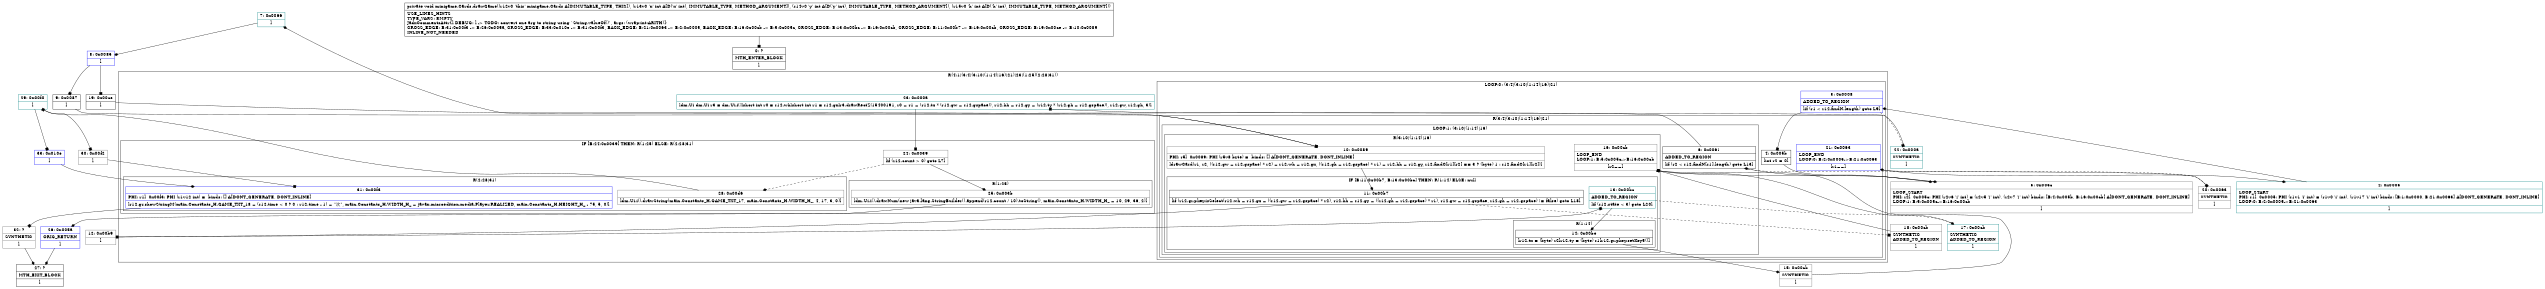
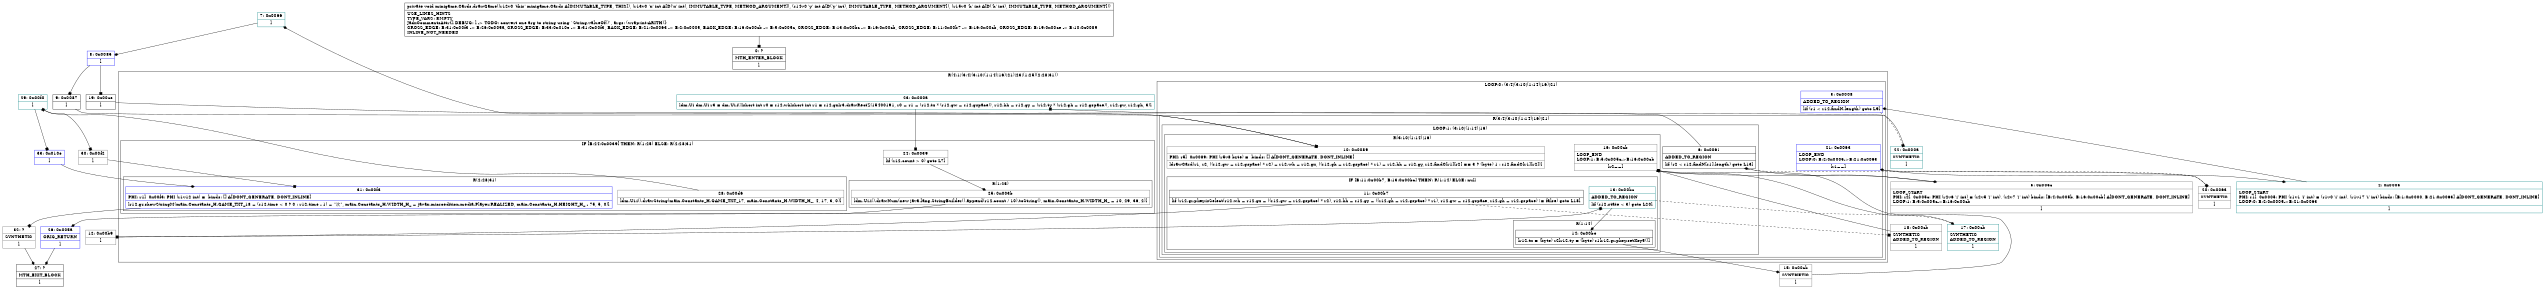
node "4: 0x005b": removed
edge "24: 0x0039" -> "28: 0x00d6": removed
edge "10: 0x0089" -> "11: 0x00b7": removed
